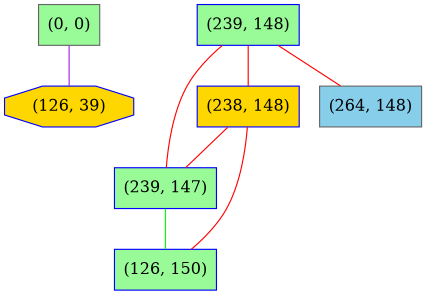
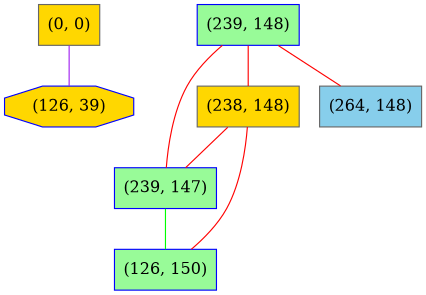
node "(0, 0)": fillcolor palegreen -> gold
node "(238, 148)": color blue -> gray40
